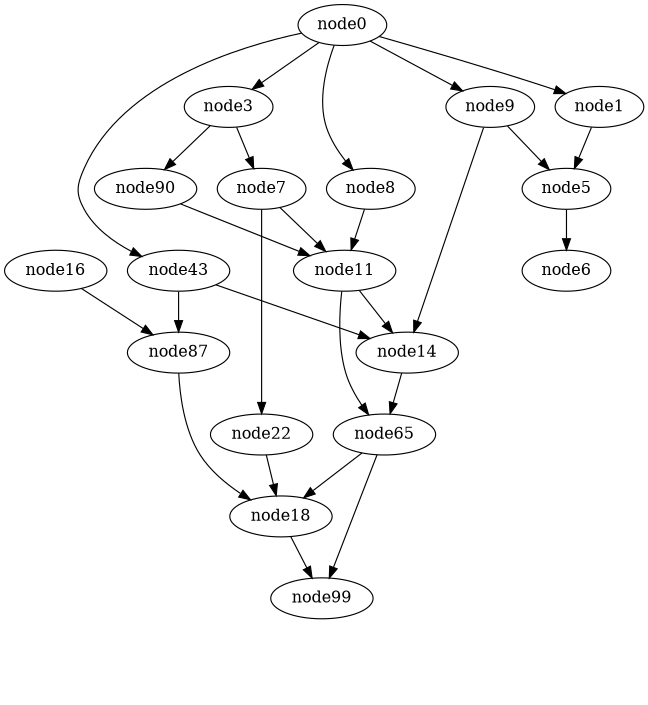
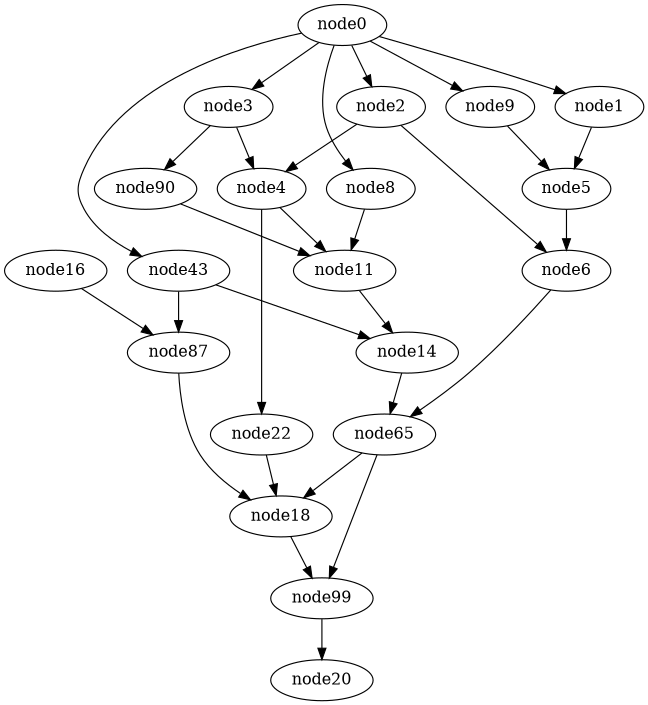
node "node2": added
node "node7": label "node7" -> "node4"
edge "node9" -> "node14": removed
edge "node11" -> "node65": now "node6" -> "node65"
node "node20": added
